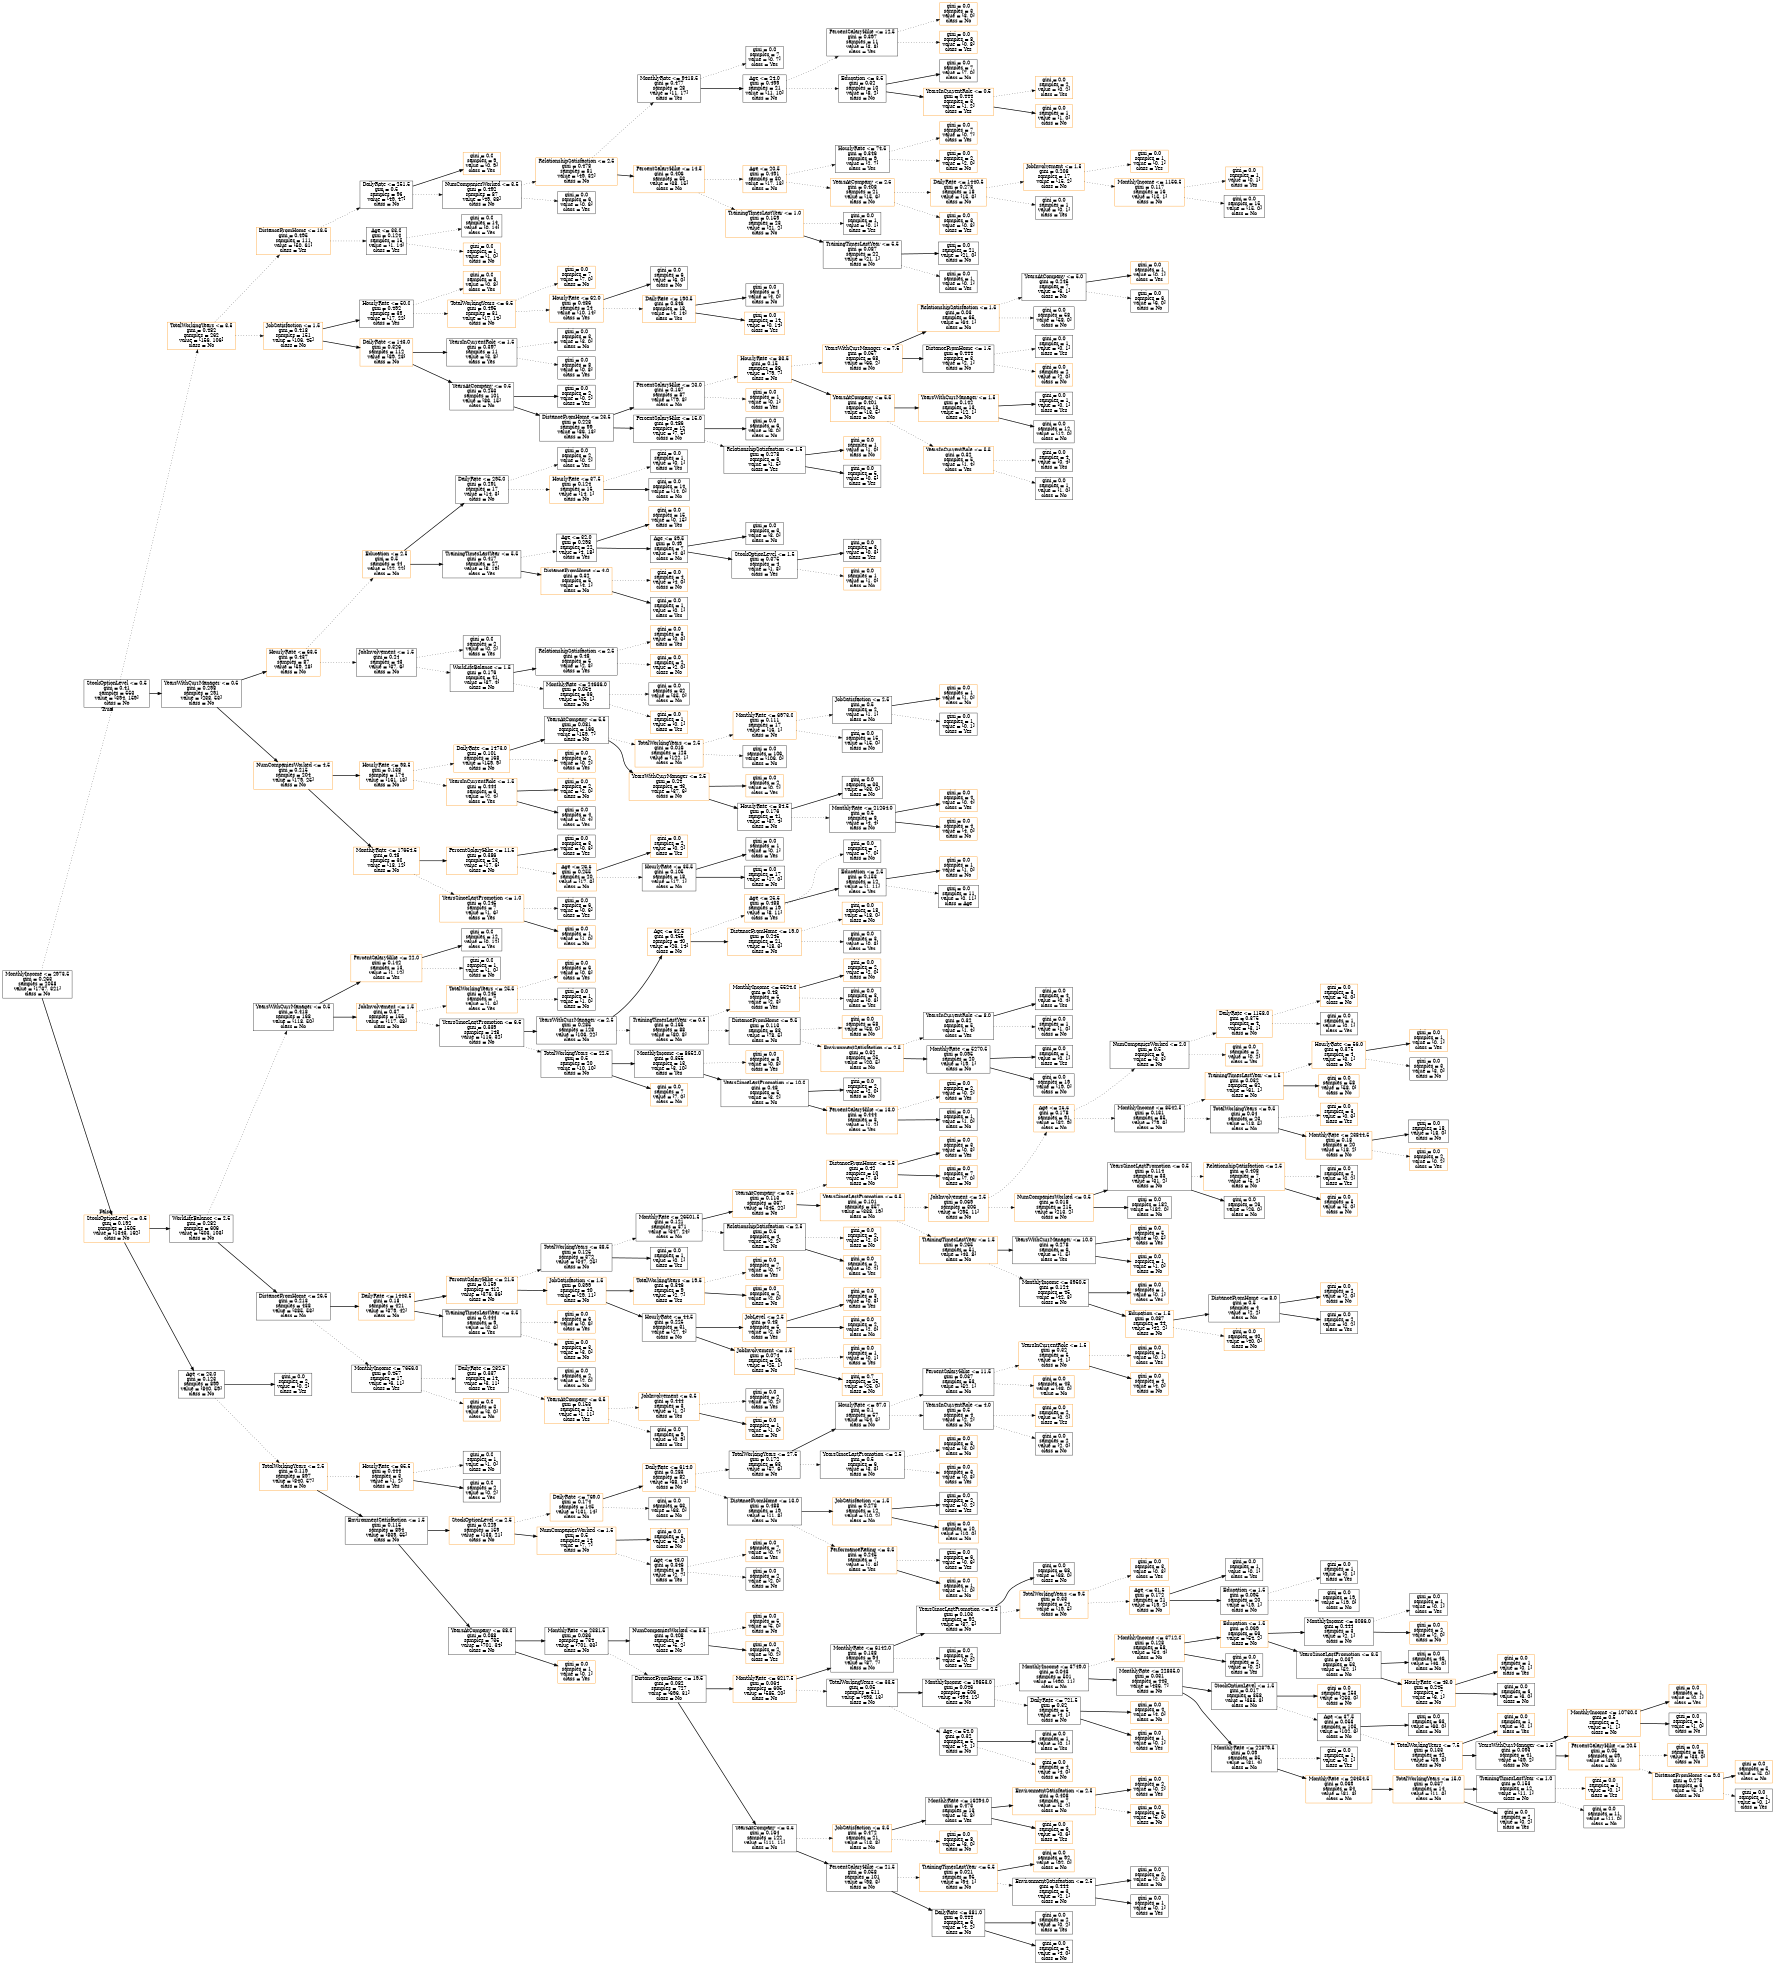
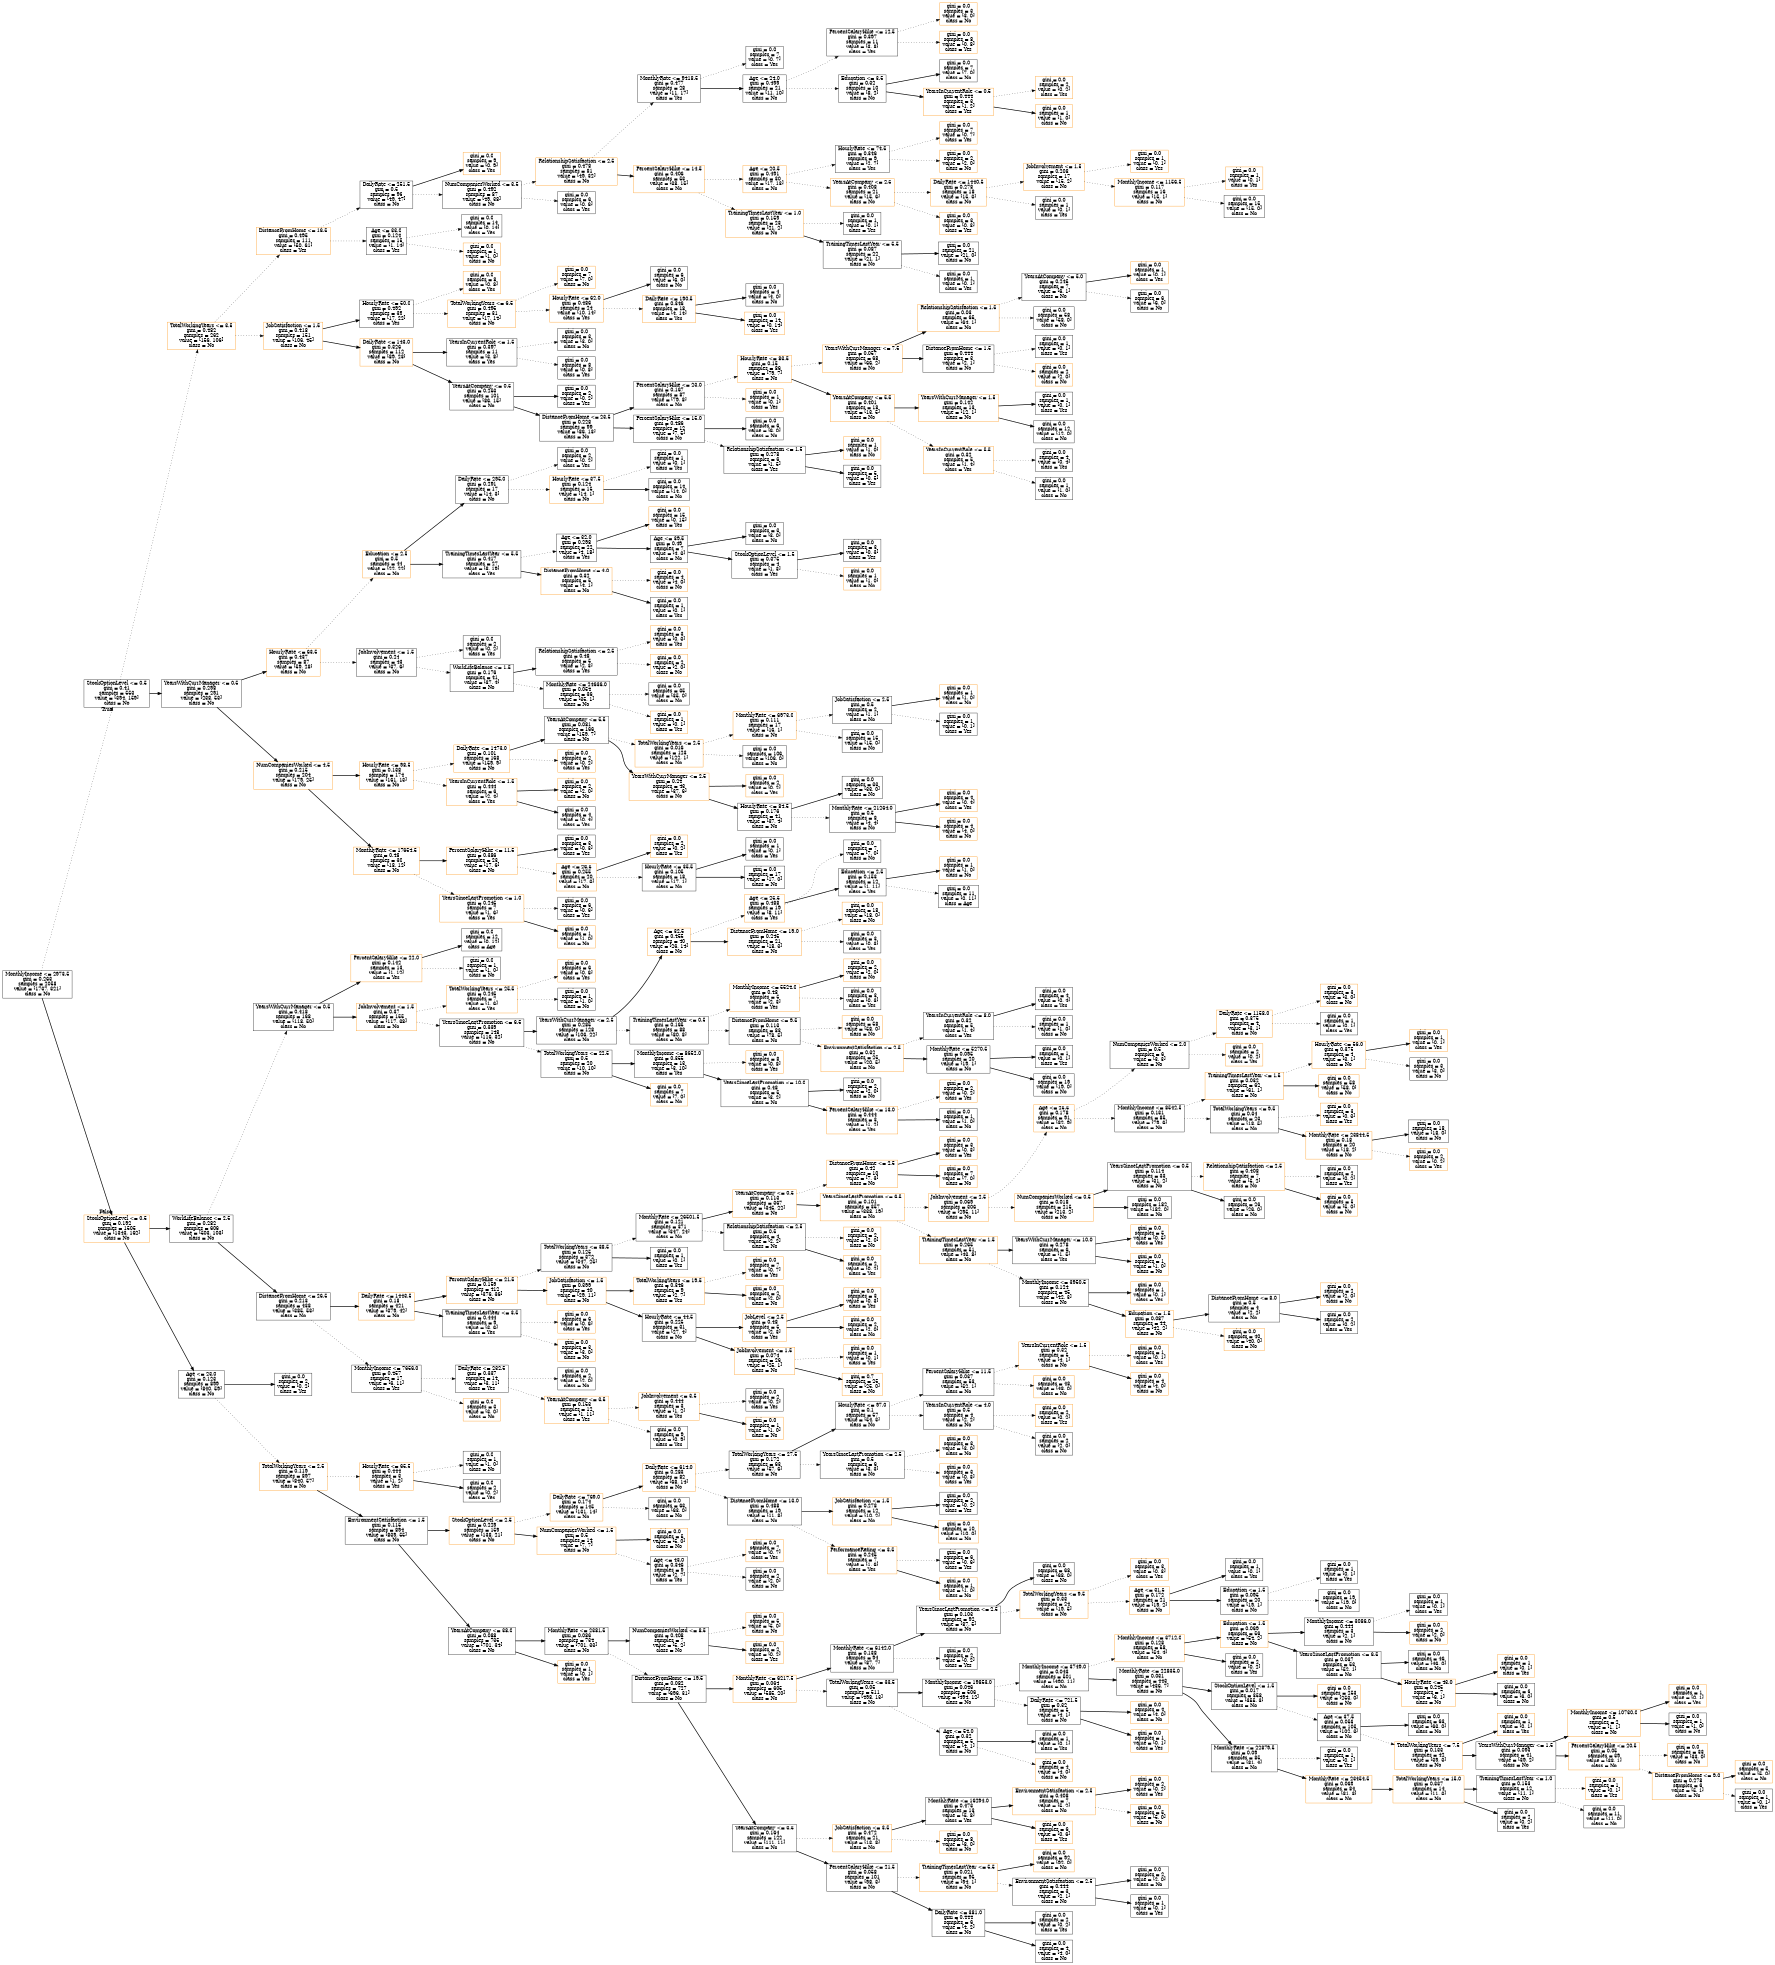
node "gini = 0.0 samples = 32 value = [35, 0] class = No": label "gini = 0.0 samples = 32 value = [35, 0] class = No" -> "gini = 0.0 samples = 35 value = [35, 0] class = No"
node "gini = 0.0 samples = 12 value = [0, 12] class = Yes": label "gini = 0.0 samples = 12 value = [0, 12] class = Yes" -> "gini = 0.0 samples = 12 value = [0, 12] class = Age"
node "gini = 0.0 samples = 48 value = [48, 0] value = No": label "gini = 0.0 samples = 48 value = [48, 0] value = No" -> "gini = 0.0 samples = 48 value = [48, 0] class = No"
